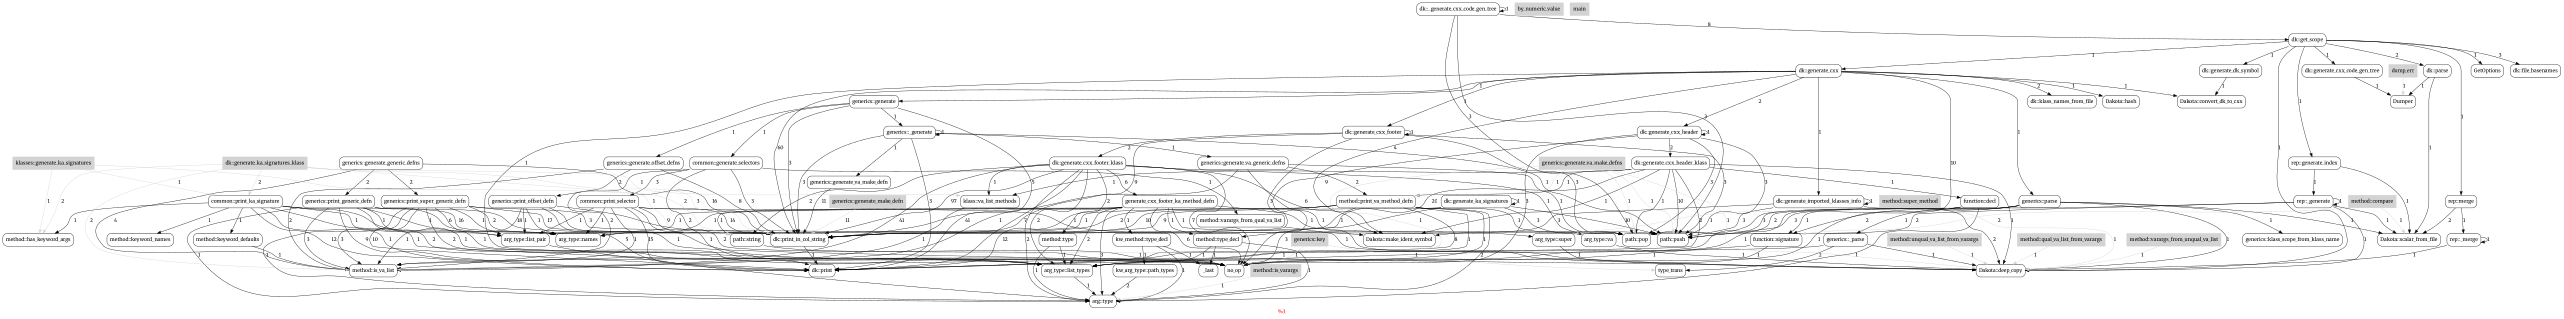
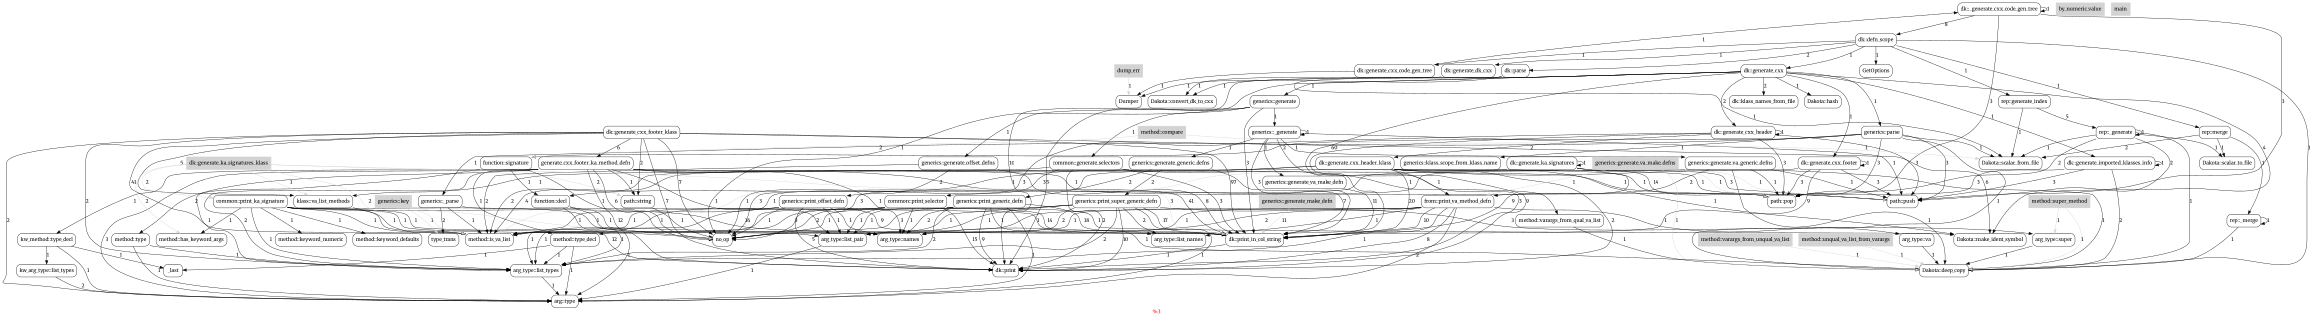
edge "dk::generate_cxx_code_gen_tree" -> "dk::_generate_cxx_code_gen_tree": added, label "1"
node "dk::get_scope": label "dk::get_scope" -> "dk::defn_scope"
node "dk::generate_dk_symbol": label "dk::generate_dk_symbol" -> "dk::generate_dk_cxx"
node "dk::file_basenames": removed
edge "dk::generate_cxx_footer" -> "dk::generate_cxx_footer_klass": removed, label "2"
edge "generics::_generate" -> "generics::generate_generic_defns": added, label "1"
node "klasses::generate_ka_signatures": removed
node "Dakota::scalar_to_file": added
edge "dk::generate_cxx_footer_klass" -> "arg_type::va": removed, label "1"
edge "dk::generate_cxx_footer_klass" -> "klass::va_list_methods": label "1" -> "5"
edge "generics::generate_va_generic_defns" -> "path::push": added, label "1"
edge "rep::generate_index" -> "rep::_generate": label "1" -> "5"
edge "dk::generate_cxx_header" -> "dk::print_in_col_string": now "dk::generate_cxx_header" -> "dk::print"
edge "generics::generate_generic_defns" -> "dk::print_in_col_string": label "16" -> "7"
node "method::print_va_method_defn": label "method::print_va_method_defn" -> "from::print_va_method_defn"
edge "dk::generate_cxx_header_klass" -> "path::push": label "10" -> "1"
edge "dk::generate_cxx_footer_klass" -> "method::type": now "generate_cxx_footer_ka_method_defn" -> "method::type"
edge "function::decl" -> "function::signature": reversed
edge "dk::generate_imported_klasses_info" -> "Dakota::make_ident_symbol": now "dk::generate_imported_klasses_info" -> "path::pop"
edge "generics::print_generic_defn" -> "arg_type::names": label "6" -> "2"
edge "dk::generate_ka_signatures" -> "path::pop": label "3" -> "14"
edge "dk::generate_ka_signatures" -> "path::push": label "10" -> "3"
edge "generics::print_offset_defn" -> "arg_type::list_types": added, label "1"
node "method::keyword_names": label "method::keyword_names" -> "method::keyword_numeric"
node "arg_type::list_names": added
node "method::qual_va_list_from_varargs": removed
edge "method::keyword_defaults" -> "method::is_va_list": now "common::print_ka_signature" -> "method::is_va_list"
node "kw_arg_type::path_types": label "kw_arg_type::path_types" -> "kw_arg_type::list_types"
node "method::is_varargs": removed
